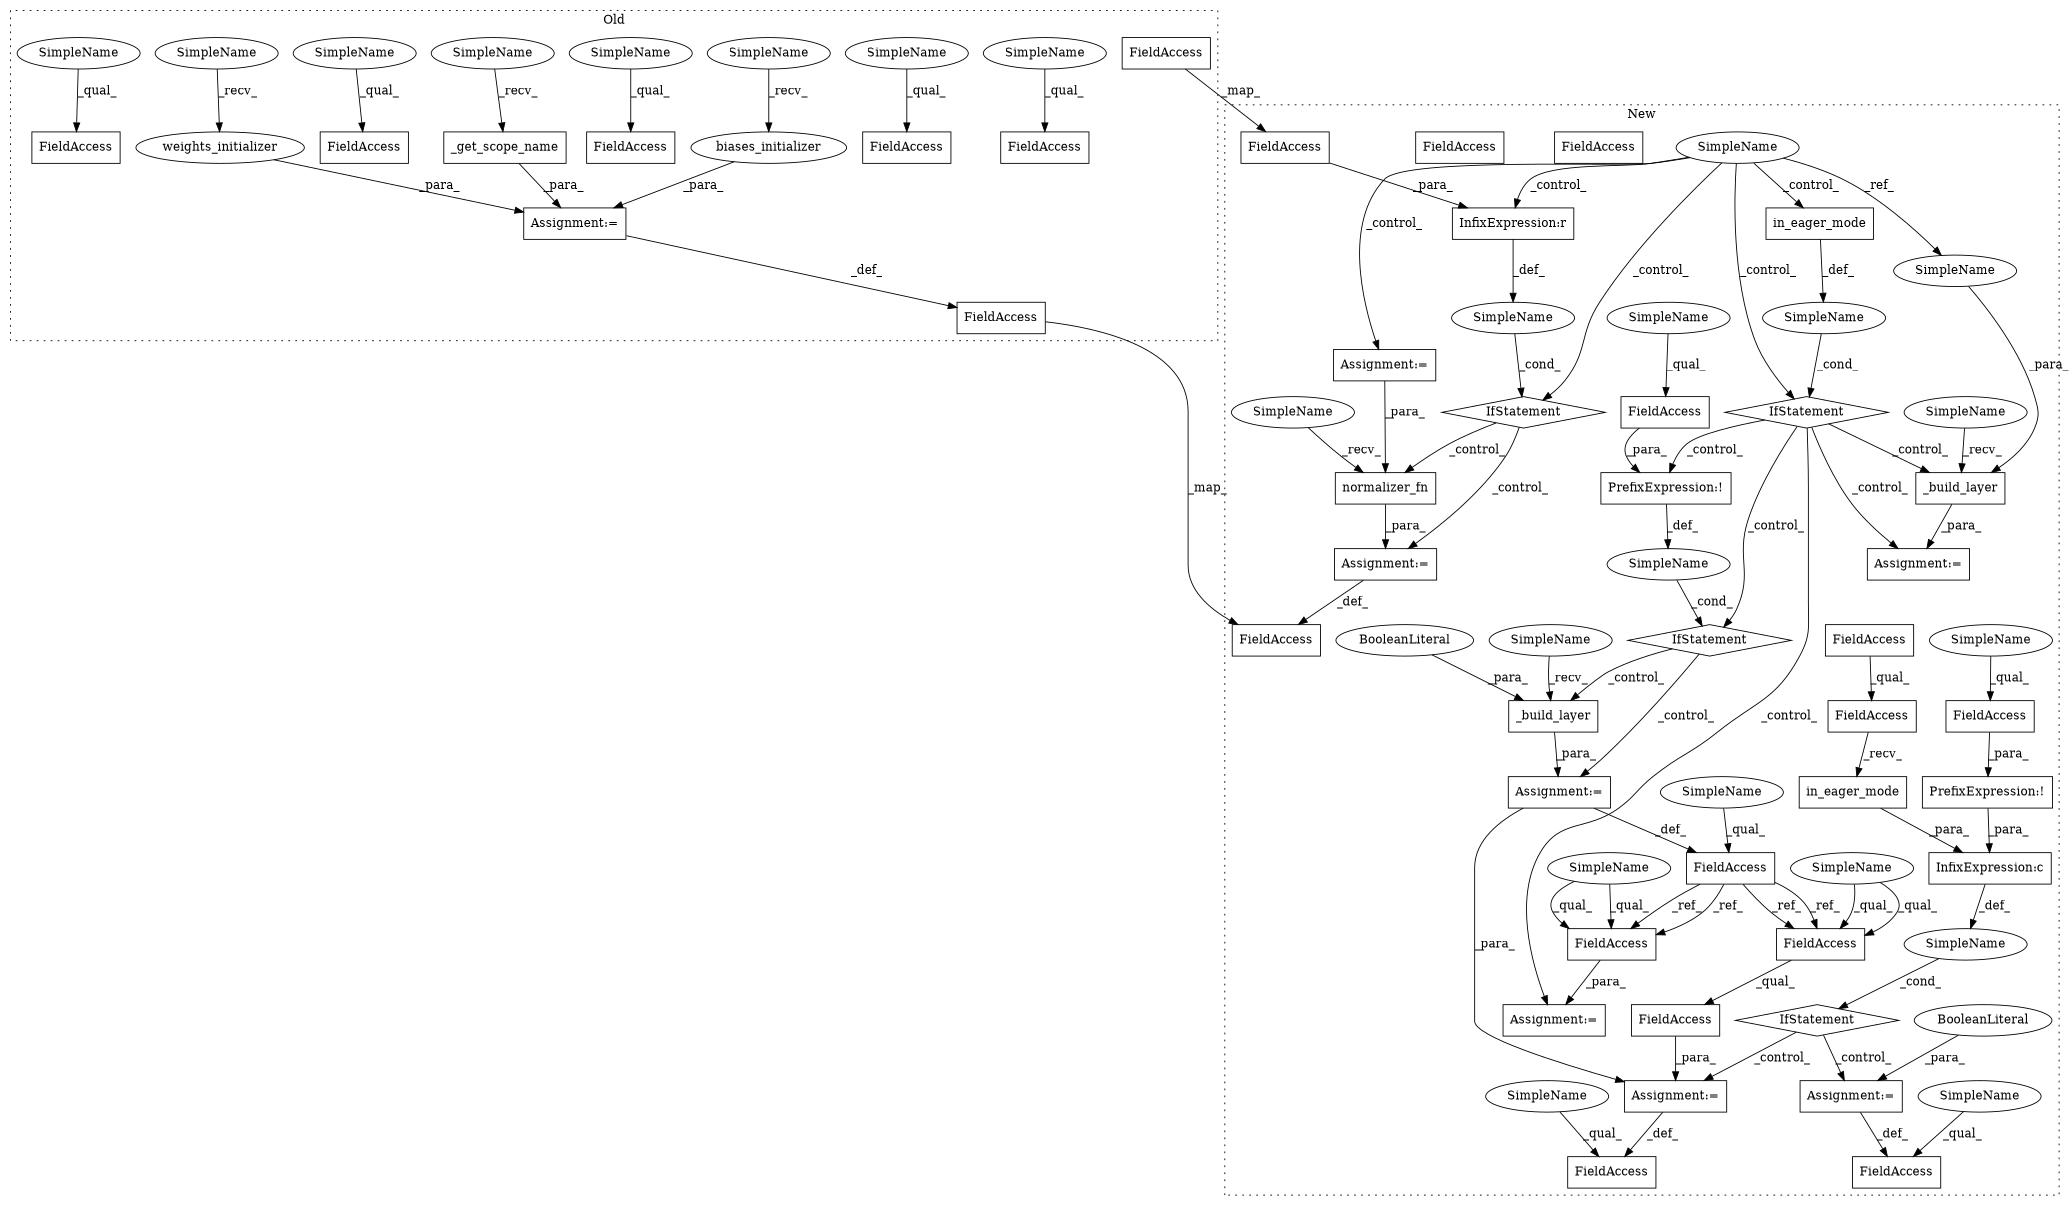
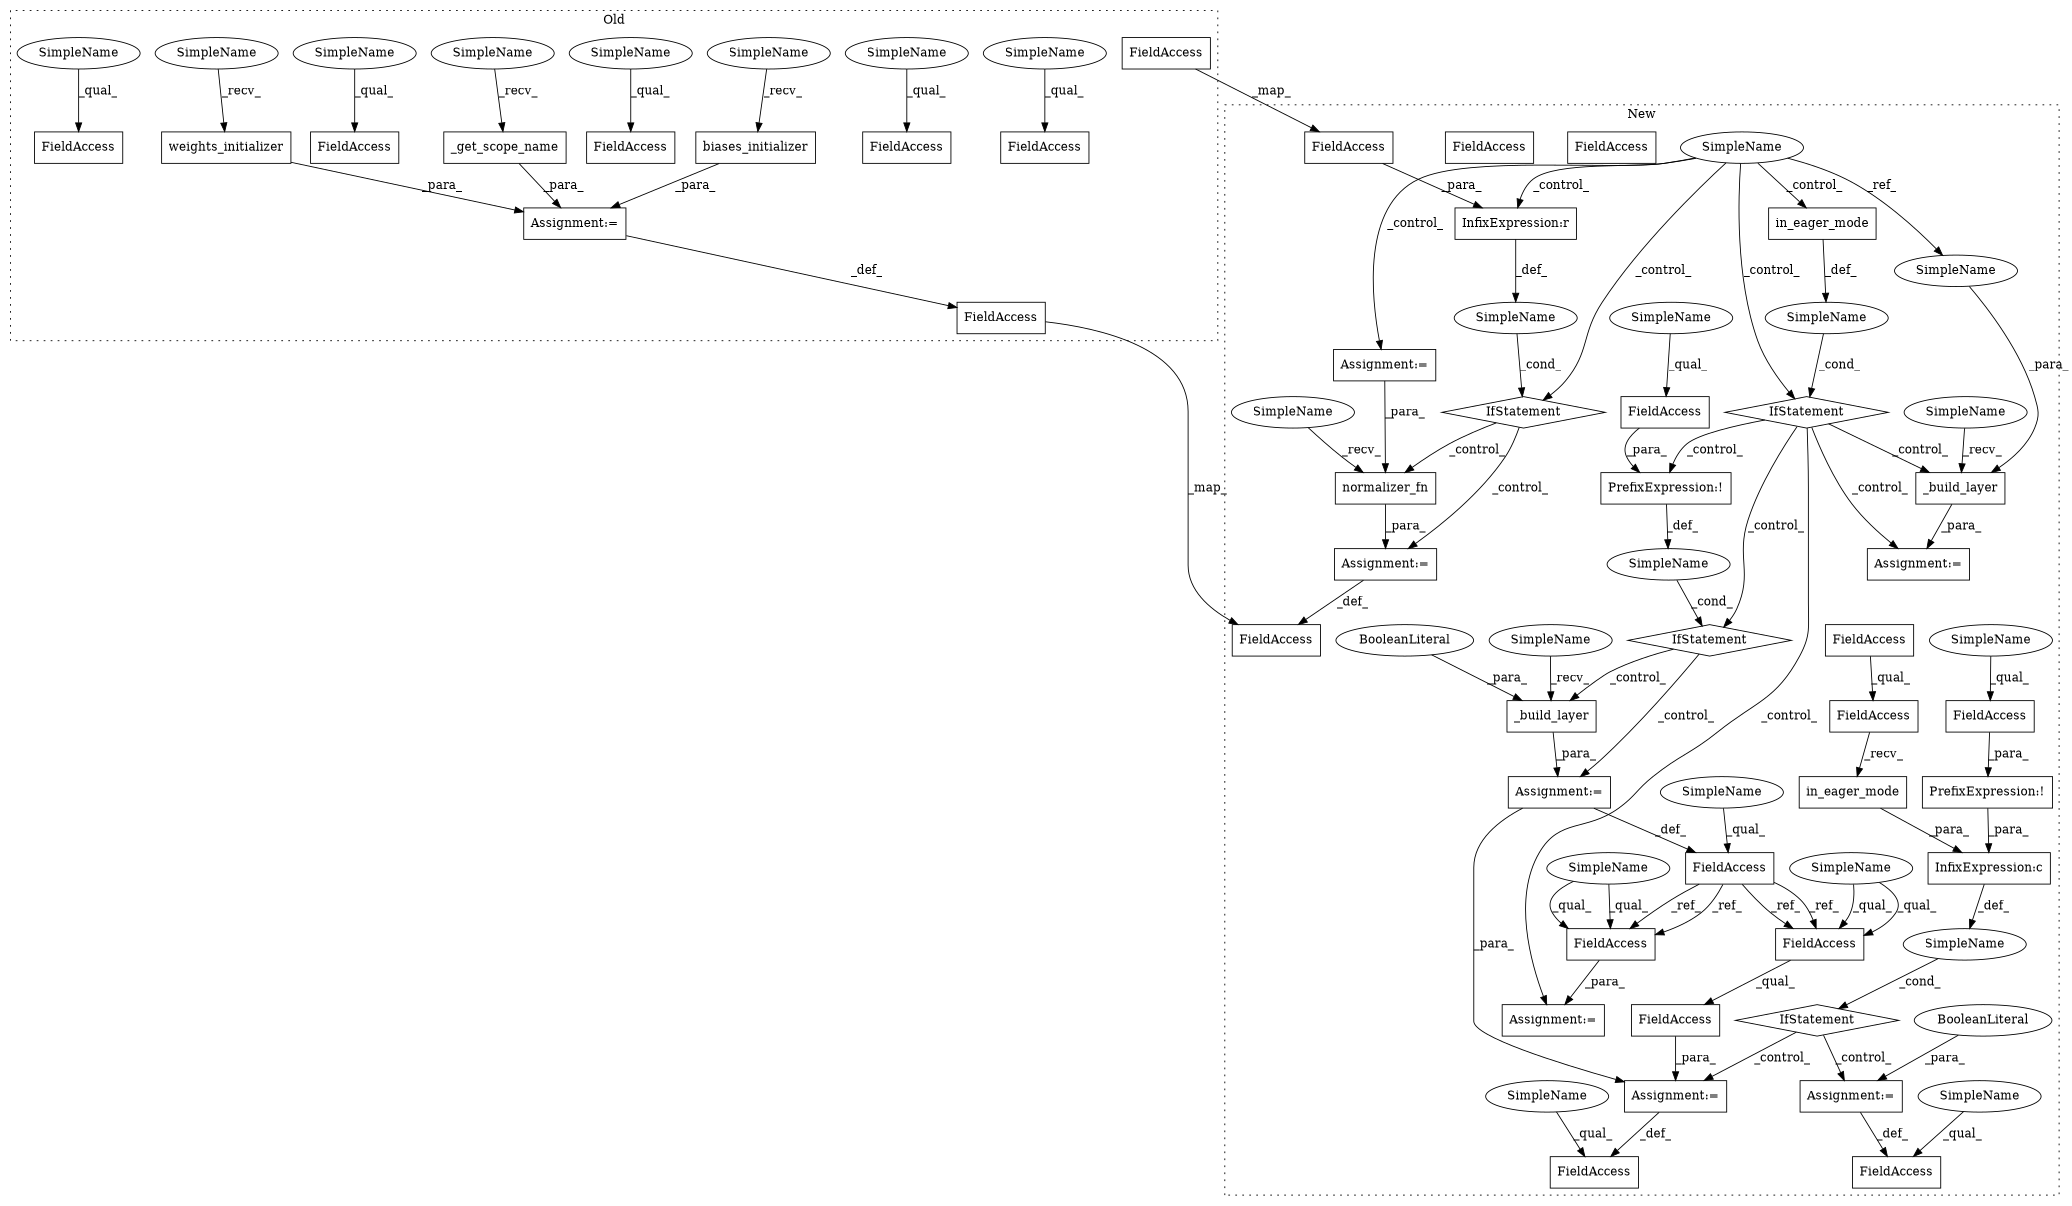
node "weights_initializer": shape ellipse -> box
node "biases_initializer": shape ellipse -> box
